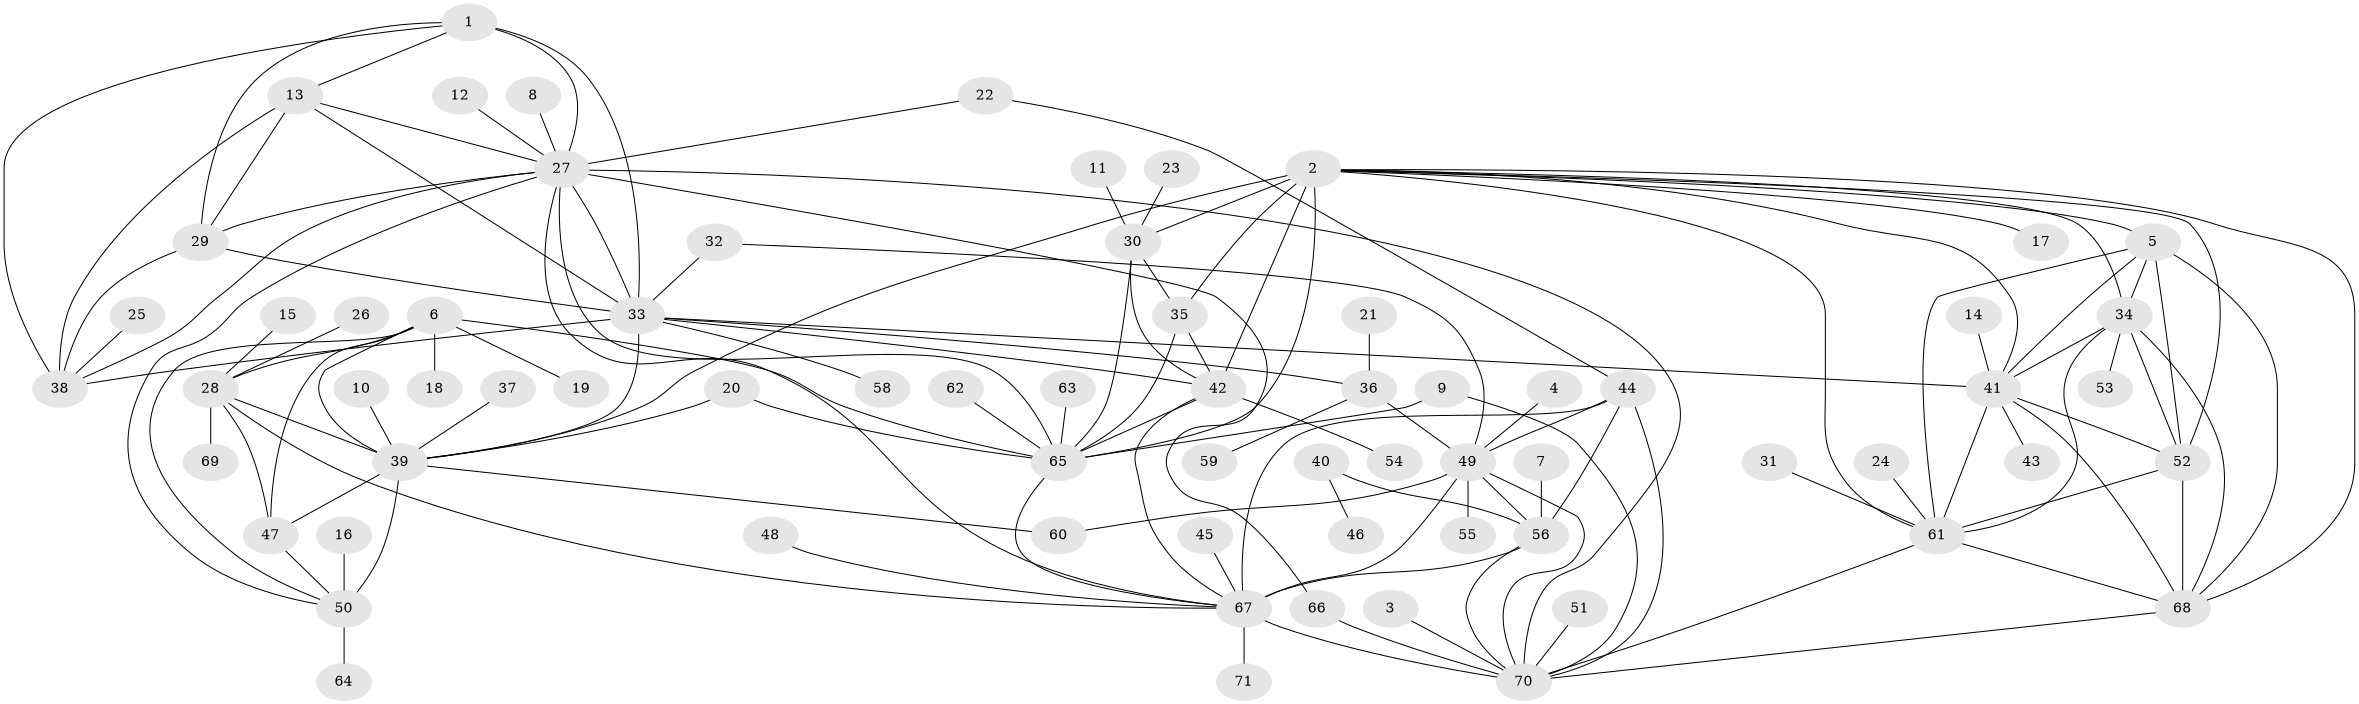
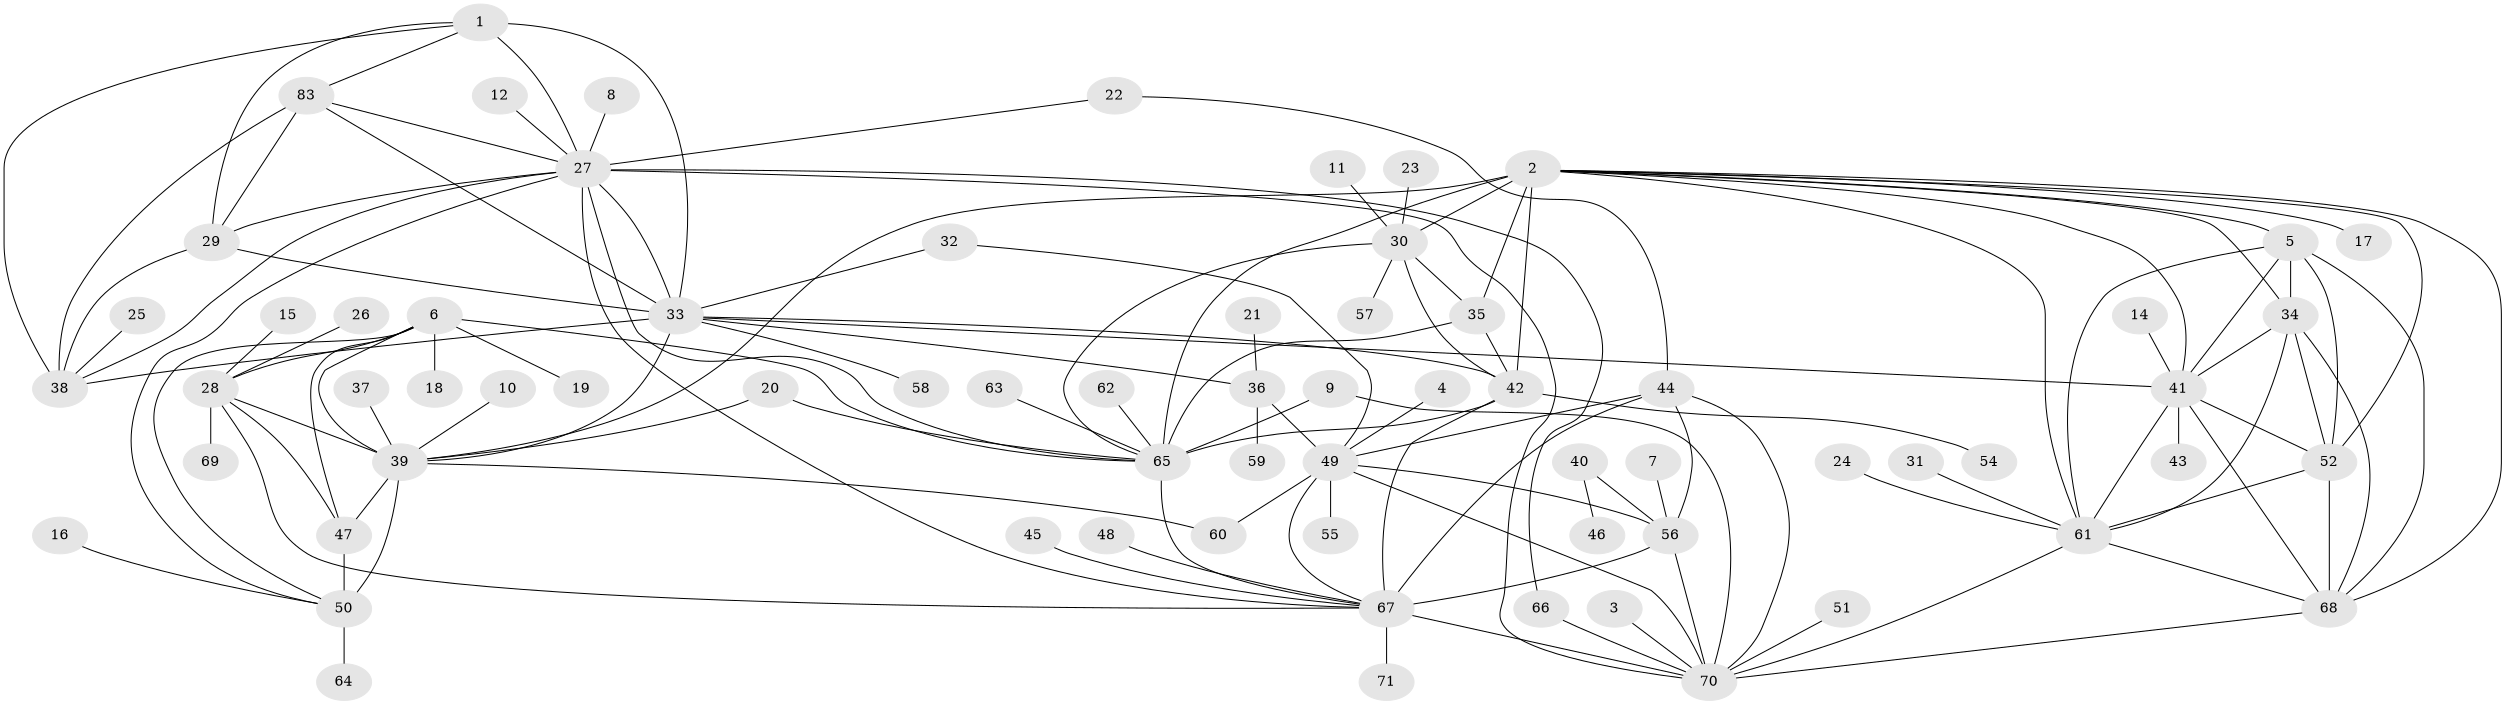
node "13": label "13" -> "83"
node "57": added
node "53": removed
